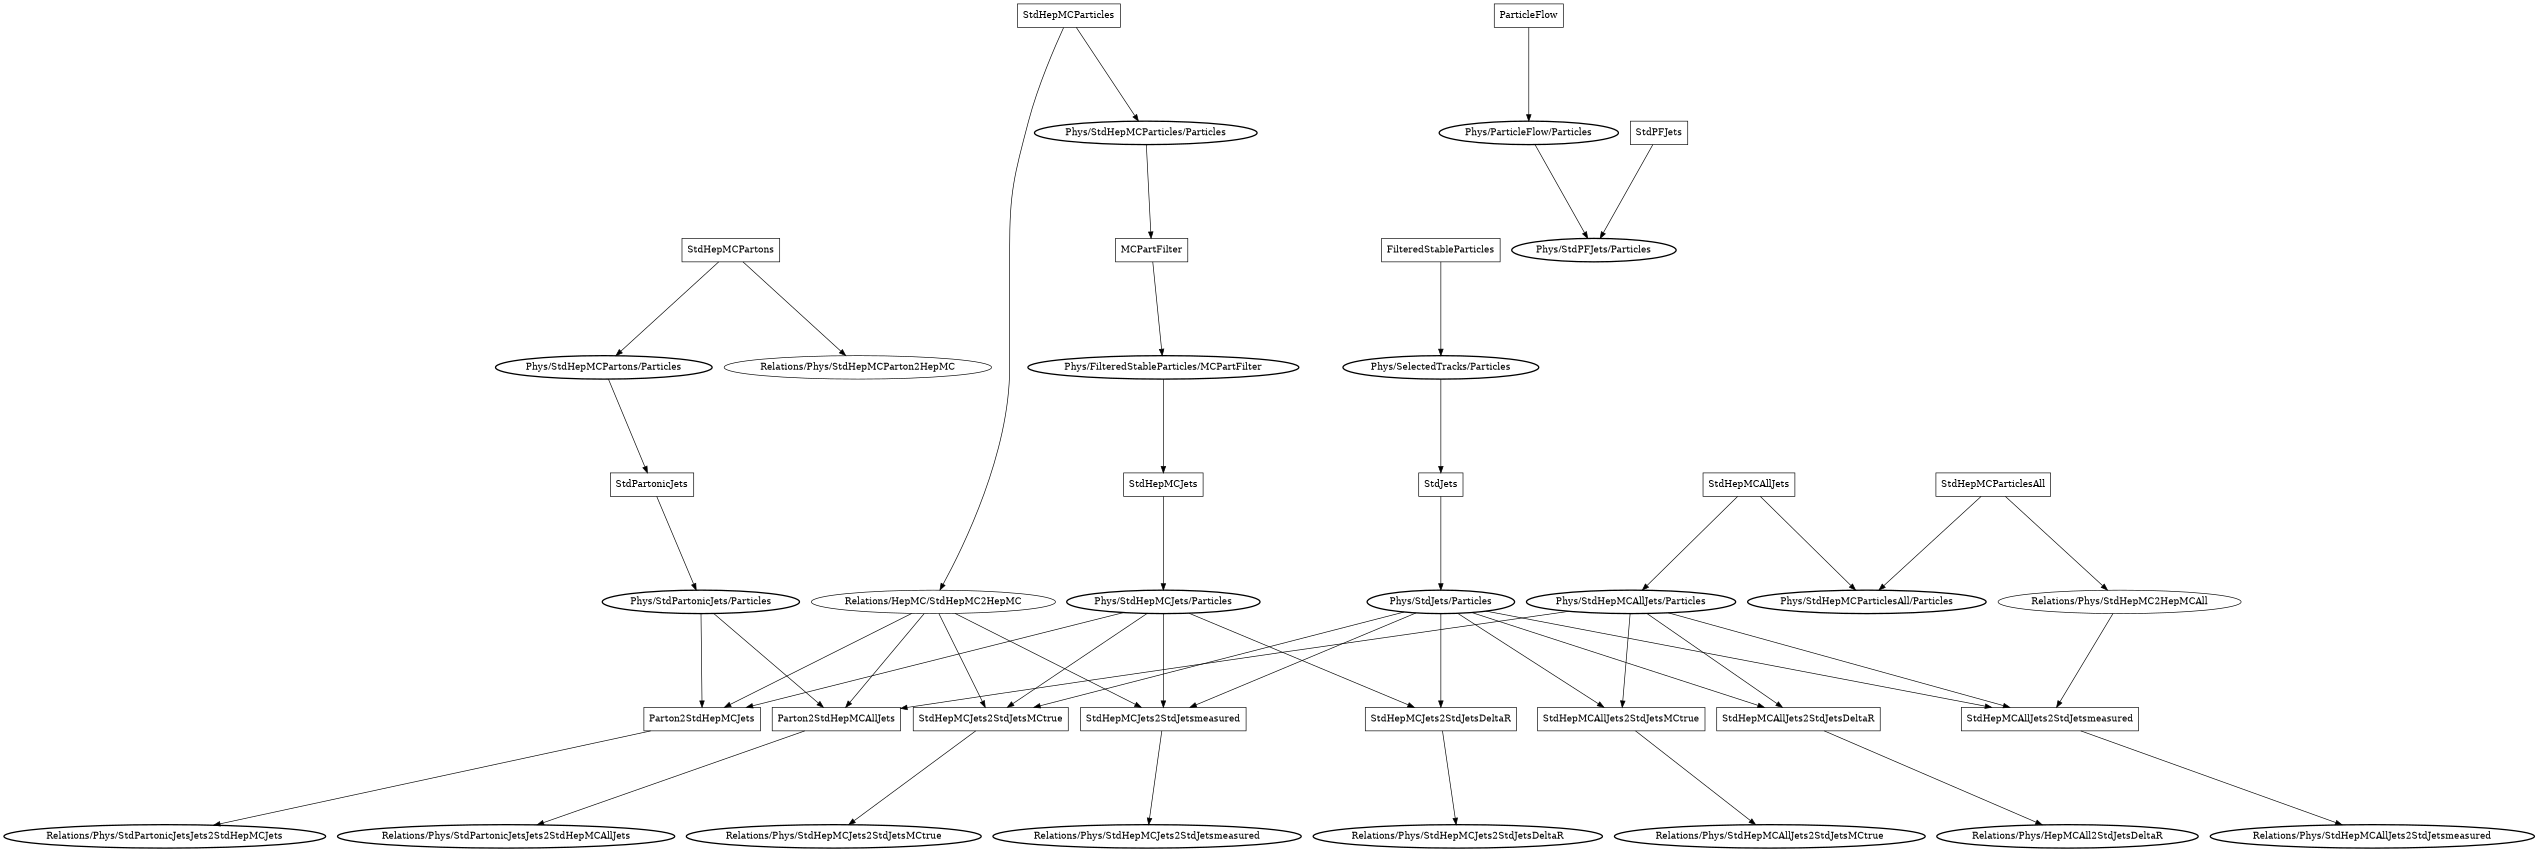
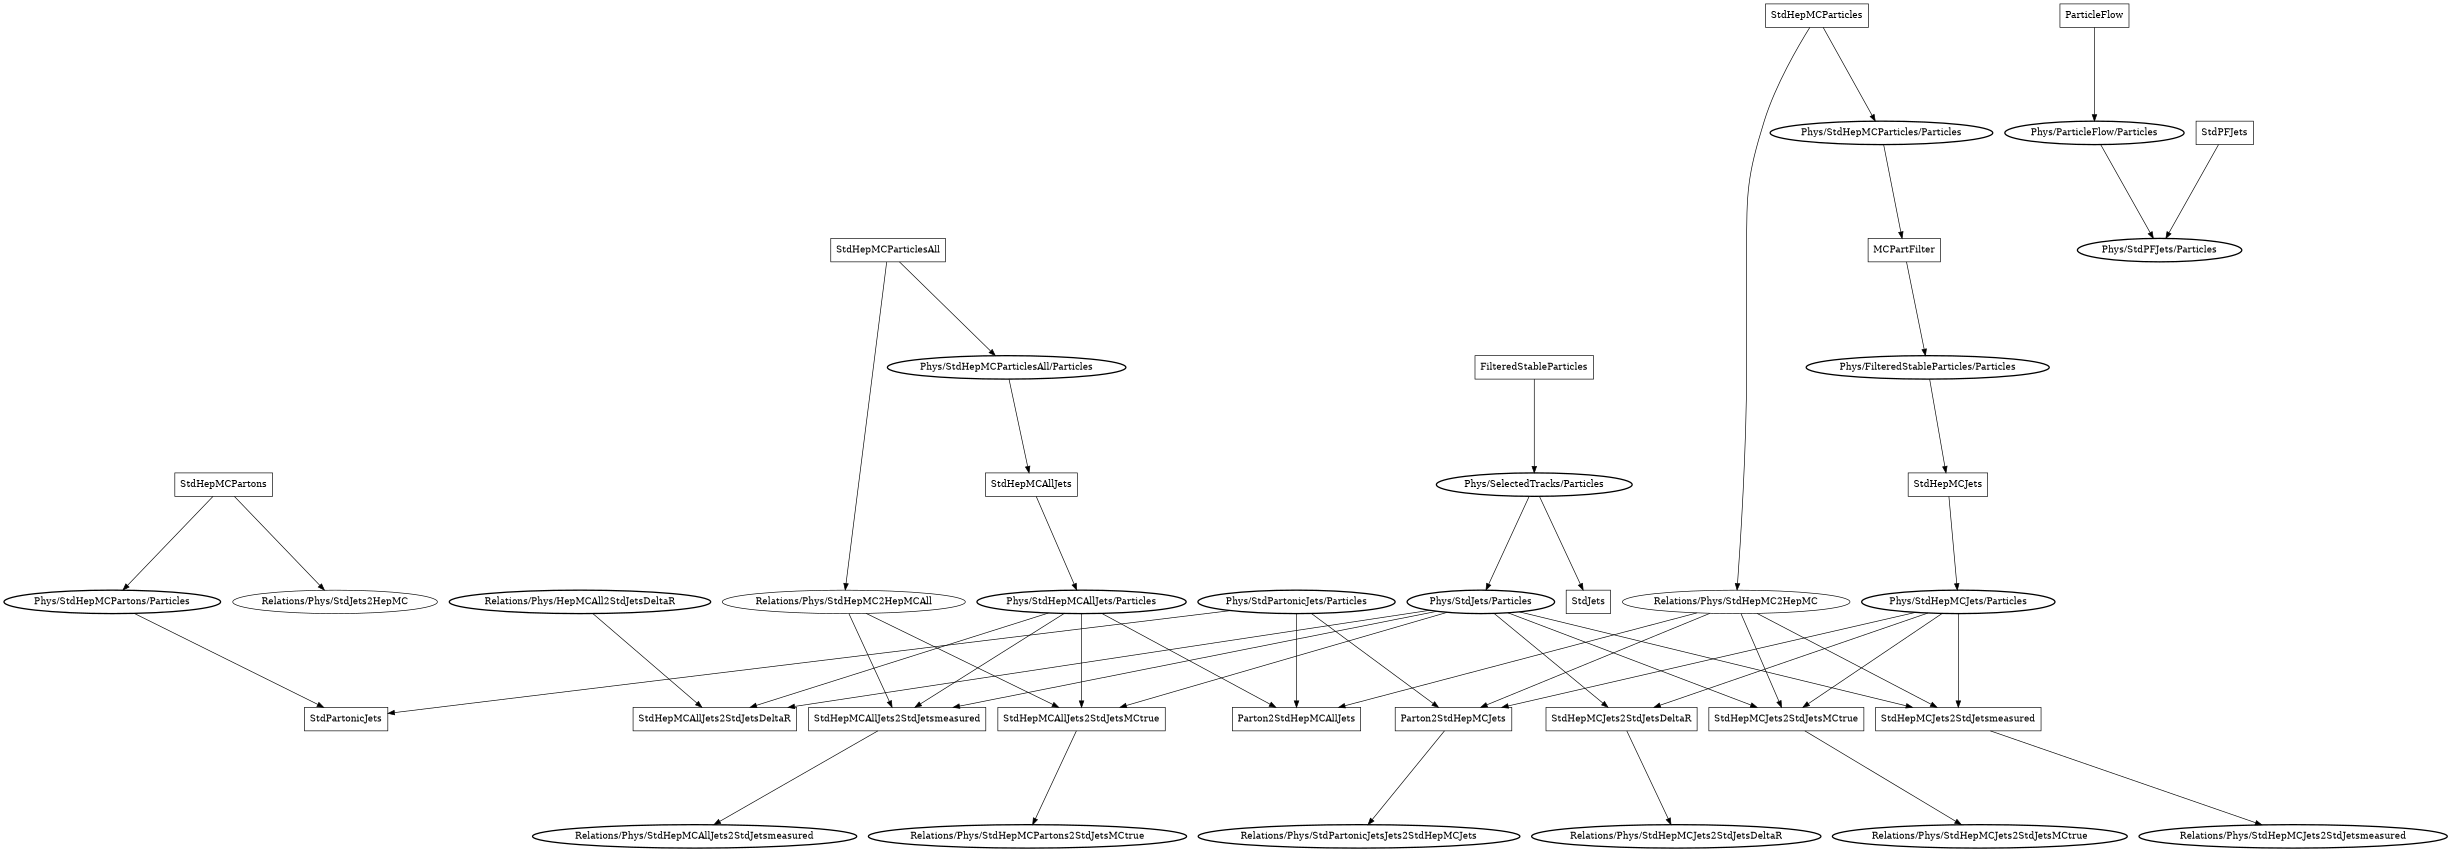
node "Relations/Phys/StdHepMCParton2HepMC": label "Relations/Phys/StdHepMCParton2HepMC" -> "Relations/Phys/StdJets2HepMC"
node "Phys/FilteredStableParticles/MCPartFilter": label "Phys/FilteredStableParticles/MCPartFilter" -> "Phys/FilteredStableParticles/Particles"
edge "StdPartonicJets" -> "Phys/StdPartonicJets/Particles": reversed
edge "StdJets" -> "Phys/StdJets/Particles": now "Phys/SelectedTracks/Particles" -> "Phys/StdJets/Particles"
edge "StdHepMCAllJets" -> "Phys/StdHepMCParticlesAll/Particles": reversed
node "Relations/HepMC/StdHepMC2HepMC": label "Relations/HepMC/StdHepMC2HepMC" -> "Relations/Phys/StdHepMC2HepMC"
edge "Relations/Phys/StdHepMC2HepMCAll" -> "StdHepMCAllJets2StdJetsMCtrue": added
edge "StdHepMCAllJets2StdJetsDeltaR" -> "Relations/Phys/HepMCAll2StdJetsDeltaR": reversed
node "Relations/Phys/StdPartonicJetsJets2StdHepMCAllJets": removed
node "Relations/Phys/StdHepMCAllJets2StdJetsMCtrue": label "Relations/Phys/StdHepMCAllJets2StdJetsMCtrue" -> "Relations/Phys/StdHepMCPartons2StdJetsMCtrue"
